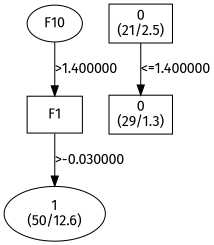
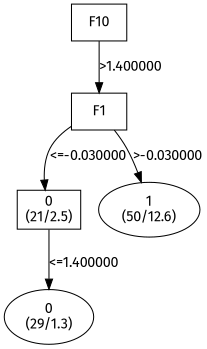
node "F10": shape ellipse -> box
node "0 (29/1.3)": shape box -> ellipse
edge "F1" -> "0 (21/2.5)": added, label "<=-0.030000"
